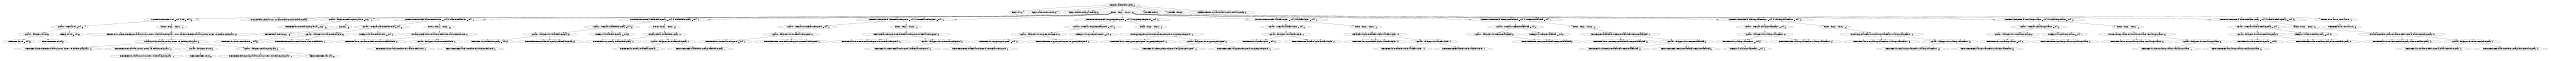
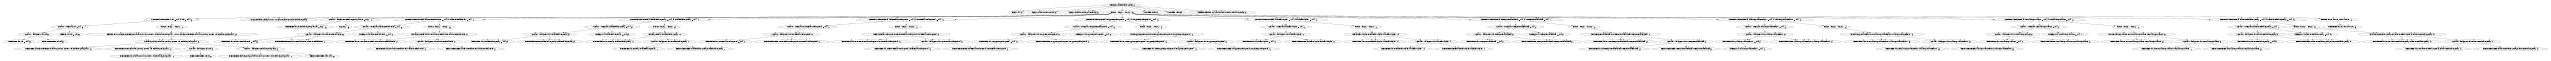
node "(IDENTIFIER,parentPolicy,copy())": removed
node "(IDENTIFIER,this,useExponentialBackOff != null)": added
